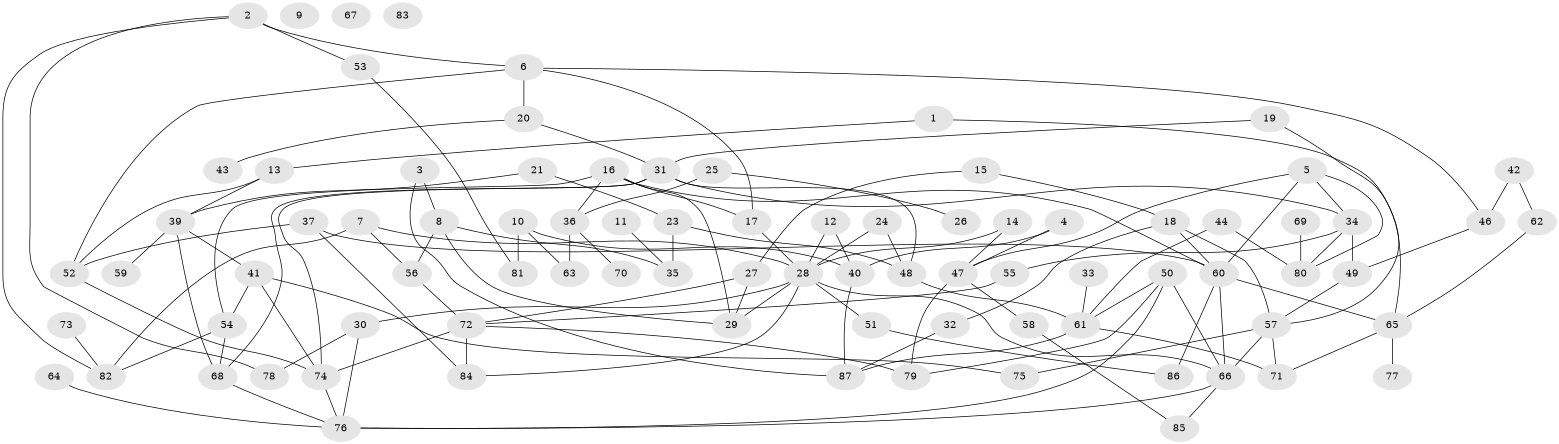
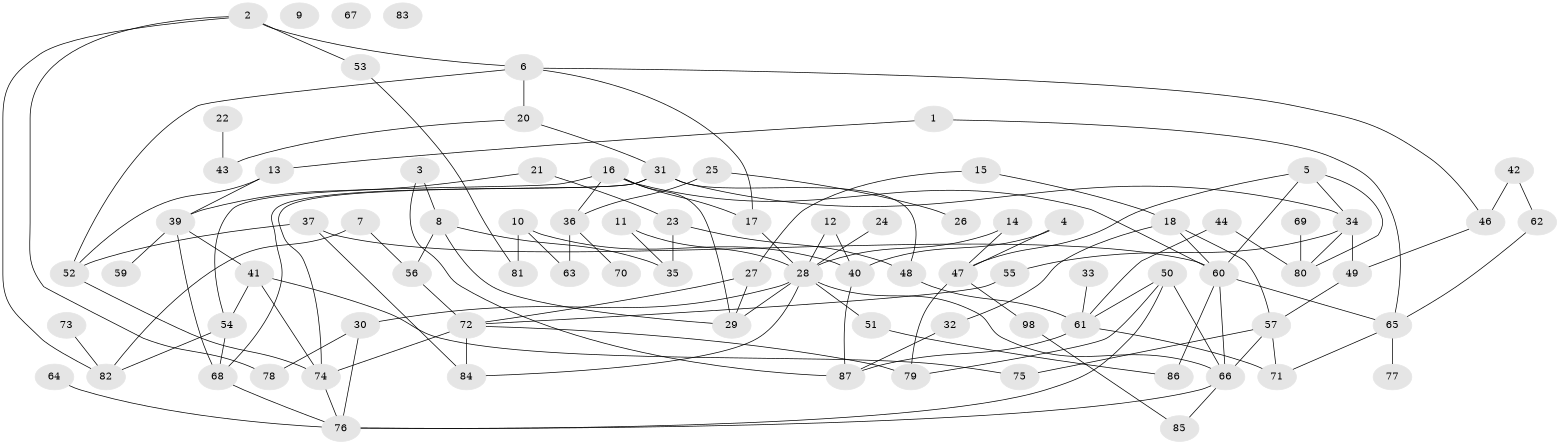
node "22": added
node "19": removed
edge "7" -- "28": now "11" -- "28"
edge "24" -- "48": removed
node "58": label "58" -> "98"
